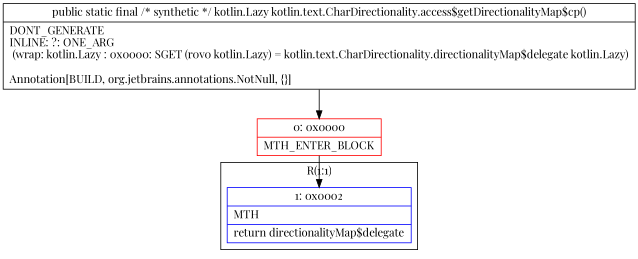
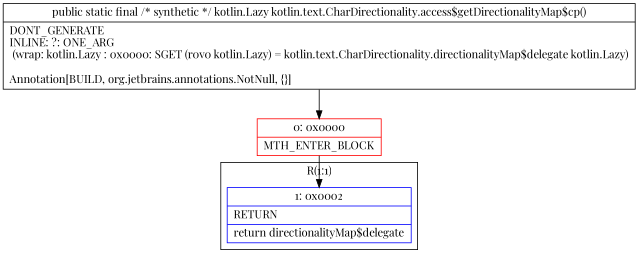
node "1: 0x0002": text "MTH" -> "RETURN"
